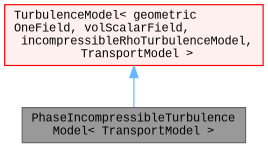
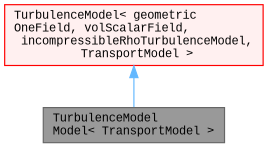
node "PhaseIncompressibleTurbulence Model< TransportModel >": label "PhaseIncompressibleTurbulence Model< TransportModel >" -> "TurbulenceModel Model< TransportModel >"
